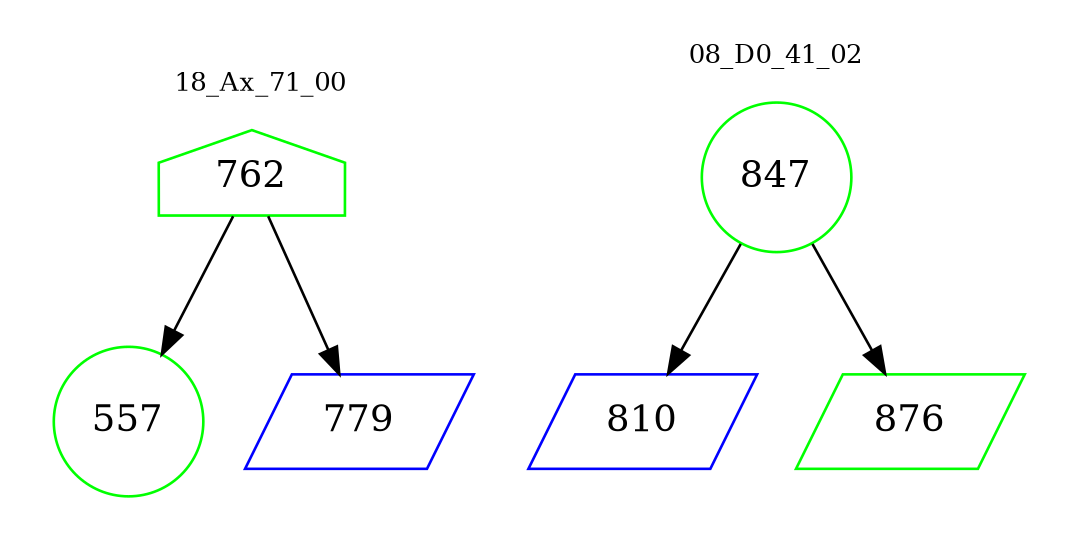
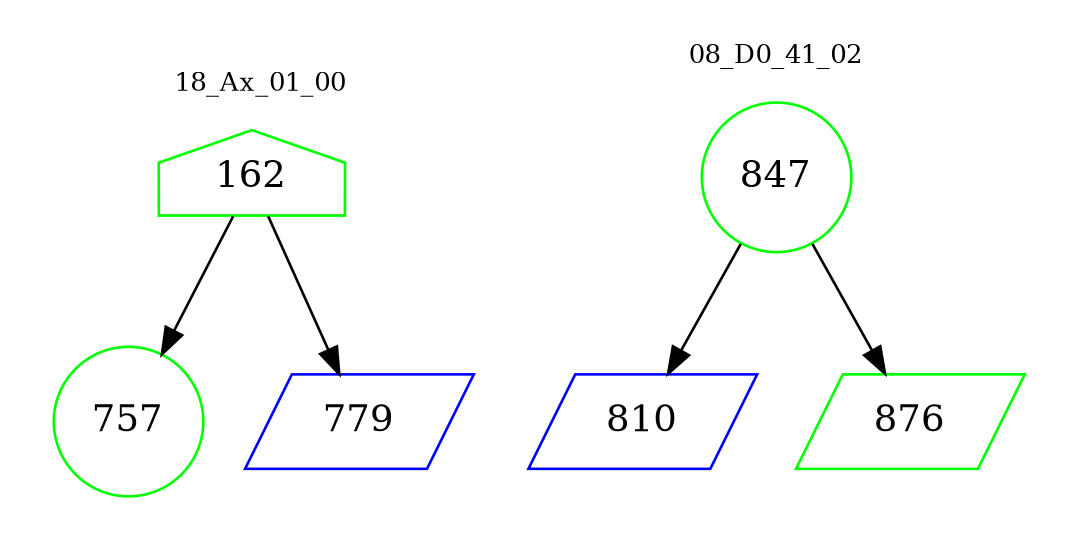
cluster "18_Ax_71_00": label "18_Ax_71_00" -> "18_Ax_01_00"
node "762": label "762" -> "162"
node "557": label "557" -> "757"
